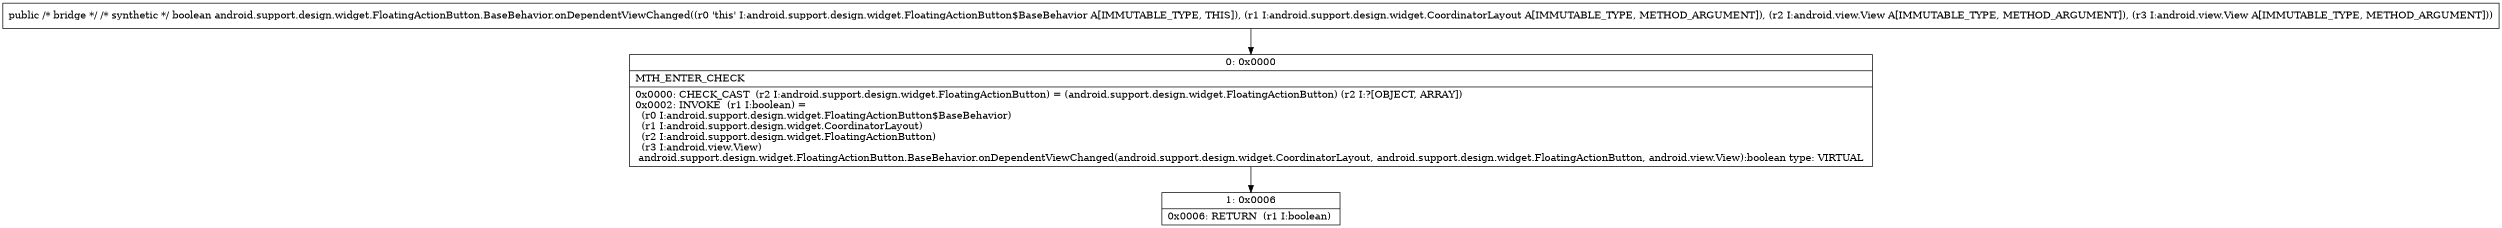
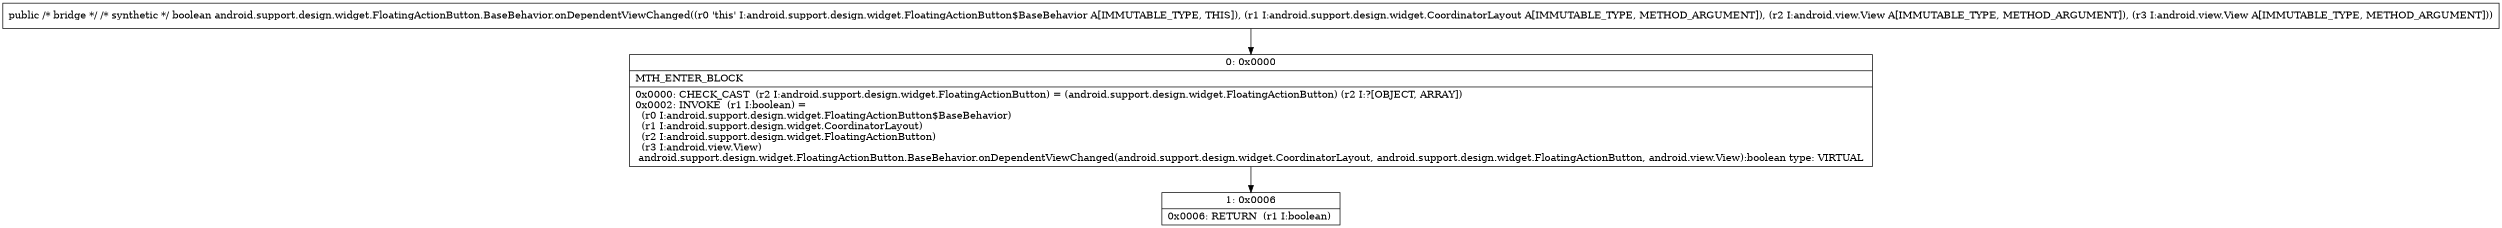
node "0: 0x0000": text "MTH_ENTER_CHECK" -> "MTH_ENTER_BLOCK"
